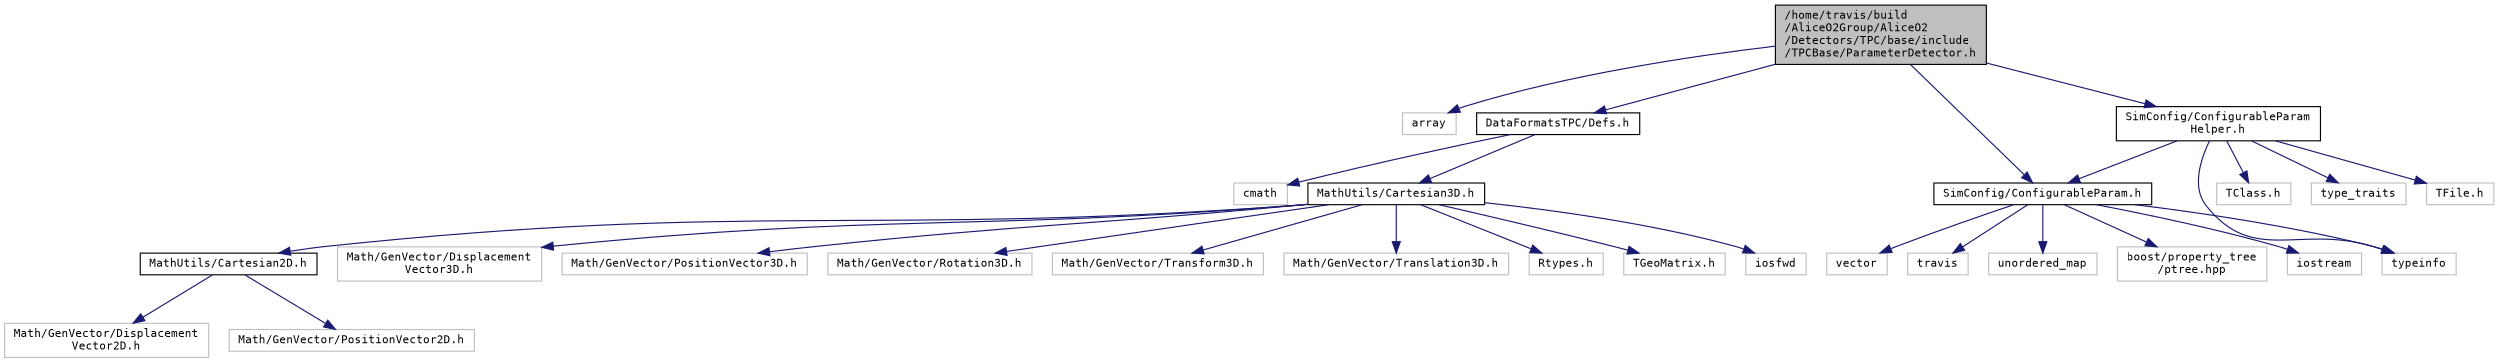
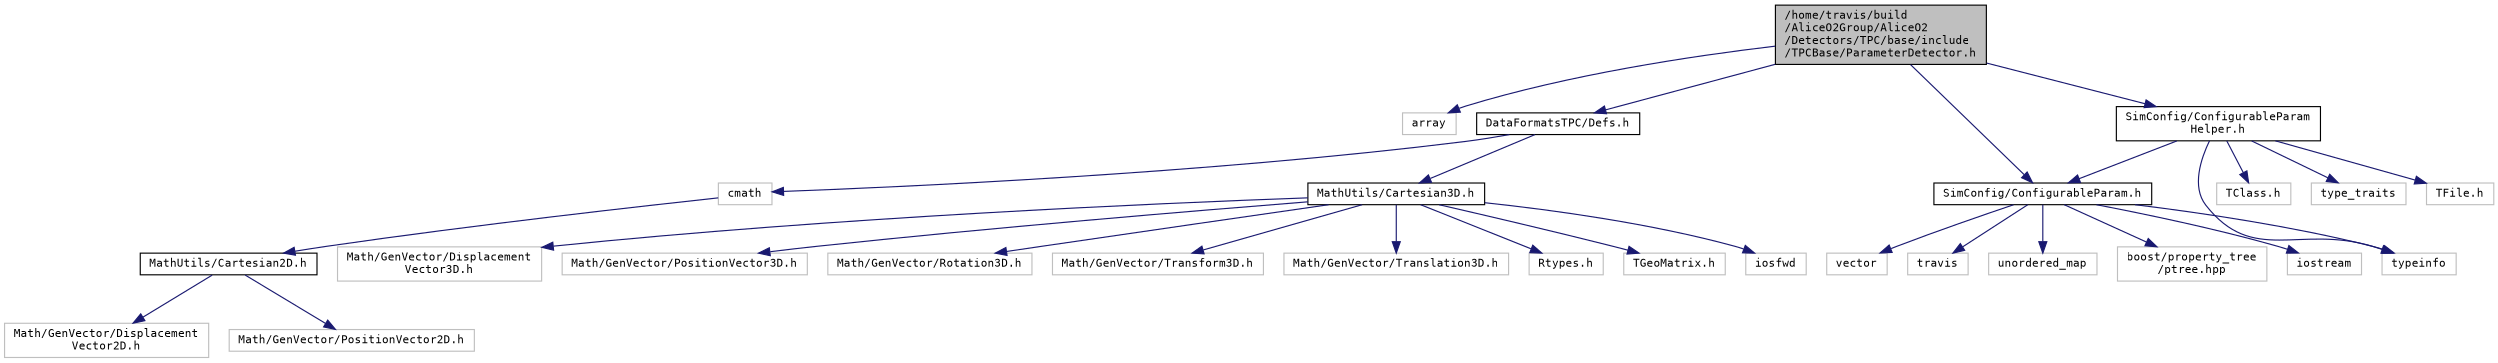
edge "MathUtils/Cartesian3D.h" -> "MathUtils/Cartesian2D.h": now "cmath" -> "MathUtils/Cartesian2D.h"
